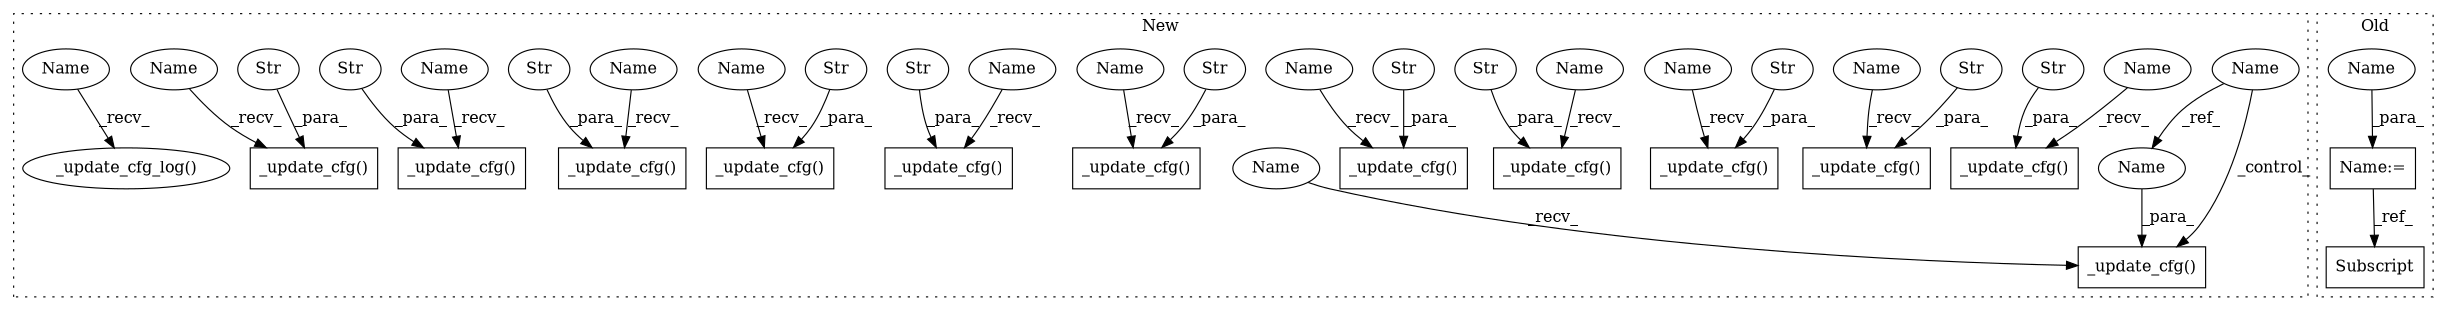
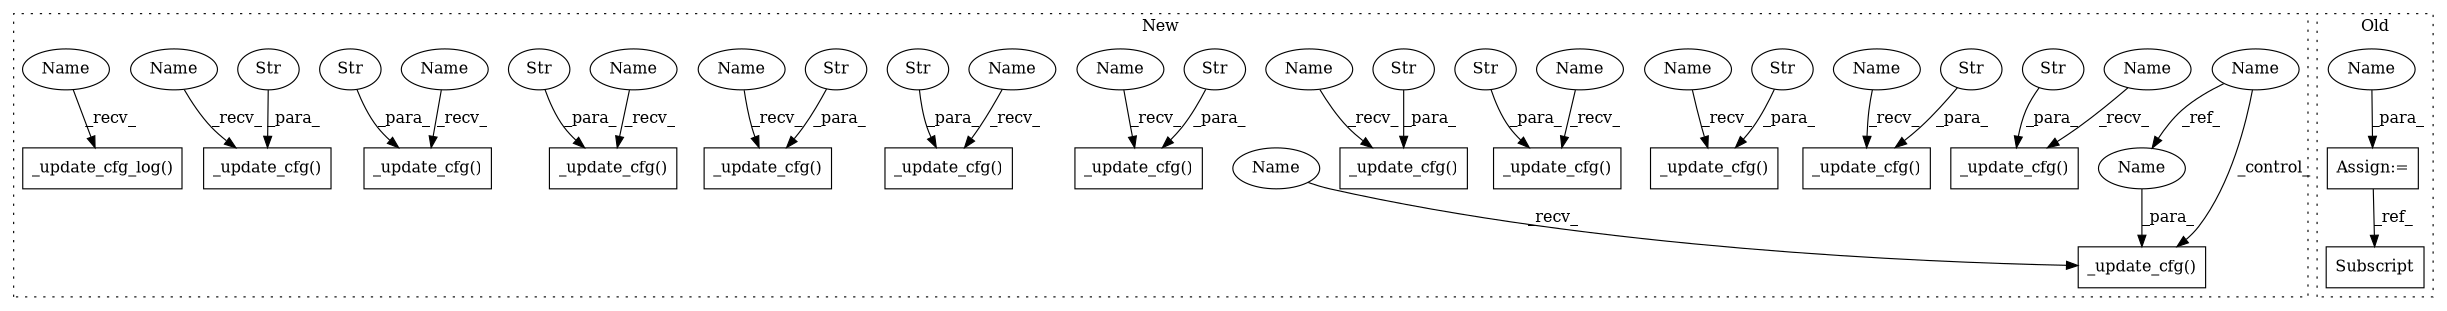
node "_update_cfg_log()": shape ellipse -> box
node "Name:=": label "Name:=" -> "Assign:="
